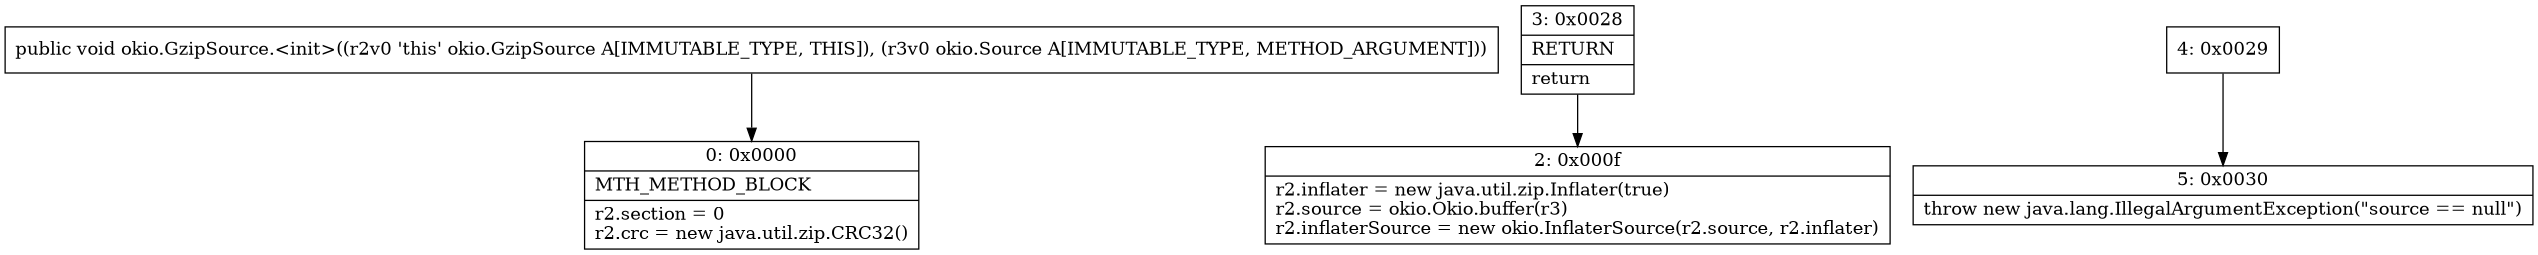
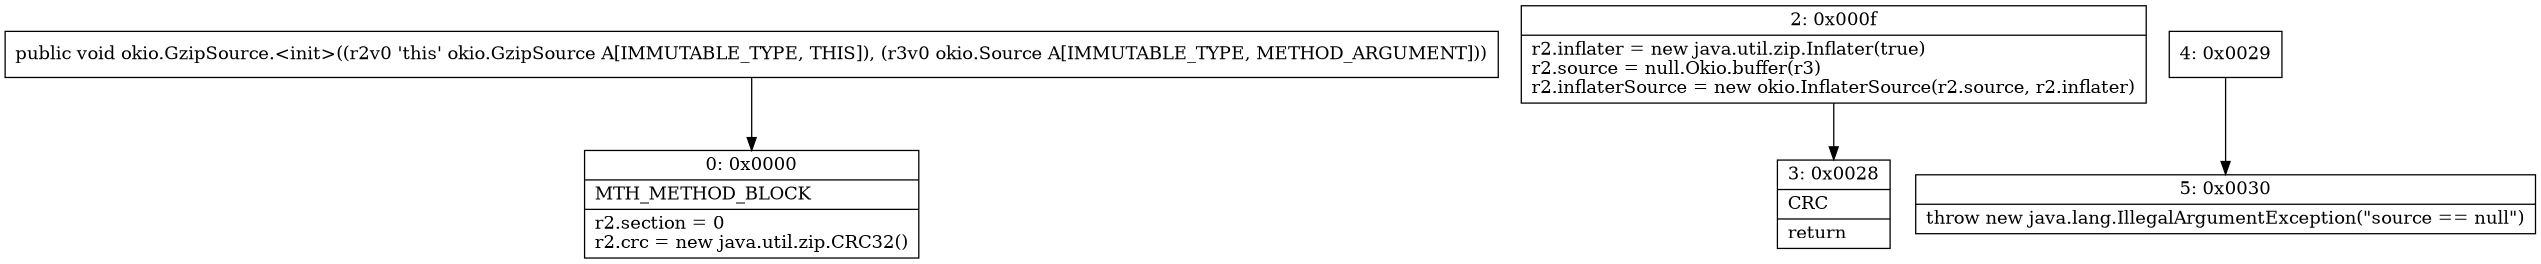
node "3: 0x0028": text "RETURN" -> "CRC"
edge "3: 0x0028" -> "2: 0x000f": reversed
node "2: 0x000f": text "r2.source = okio.Okio.buffer(r3)" -> "r2.source = null.Okio.buffer(r3)"
